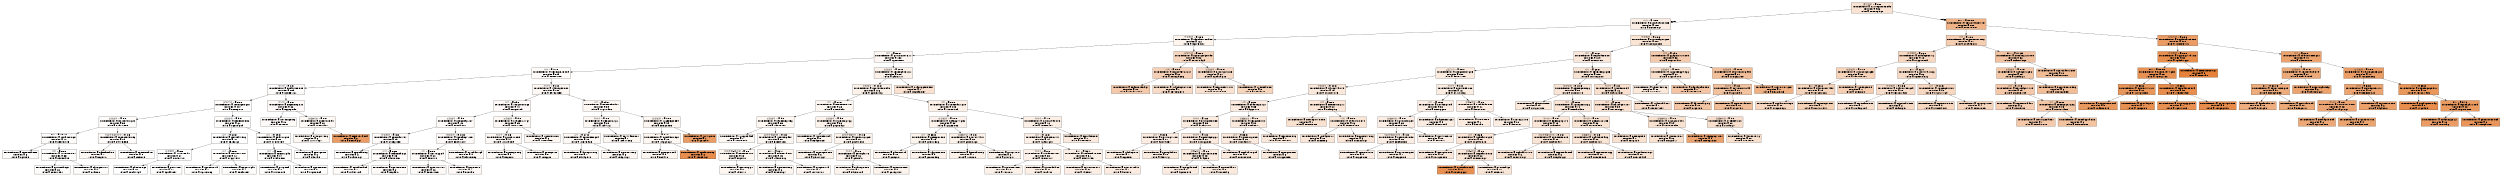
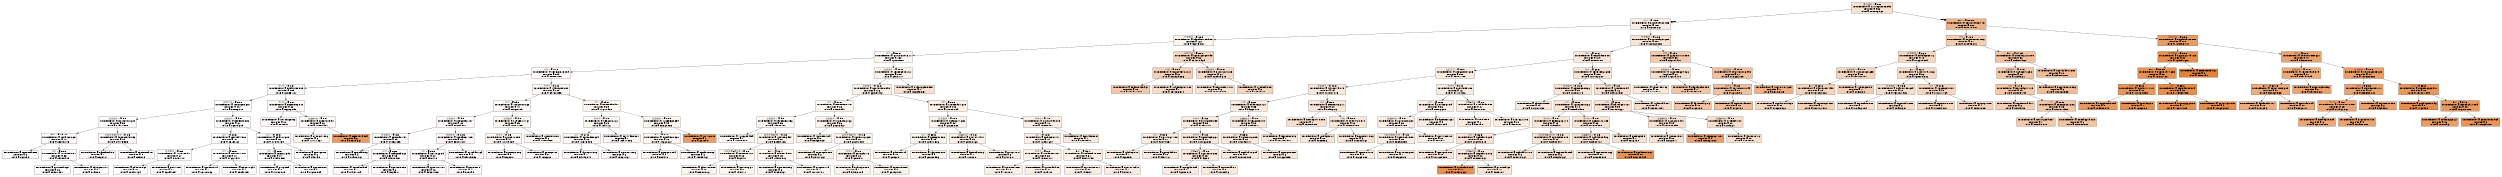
node "squared_error = 2839045.806 samples = 6 value = 45855.167": fillcolor #e88d4c -> #fdf7f2
node "squared_error = 10395824.264 samples = 11 value = 123705.909": fillcolor #f9e4d4 -> #e89051
node "squared_error = 6987701.822 samples = 13 value = 52300.846": added
